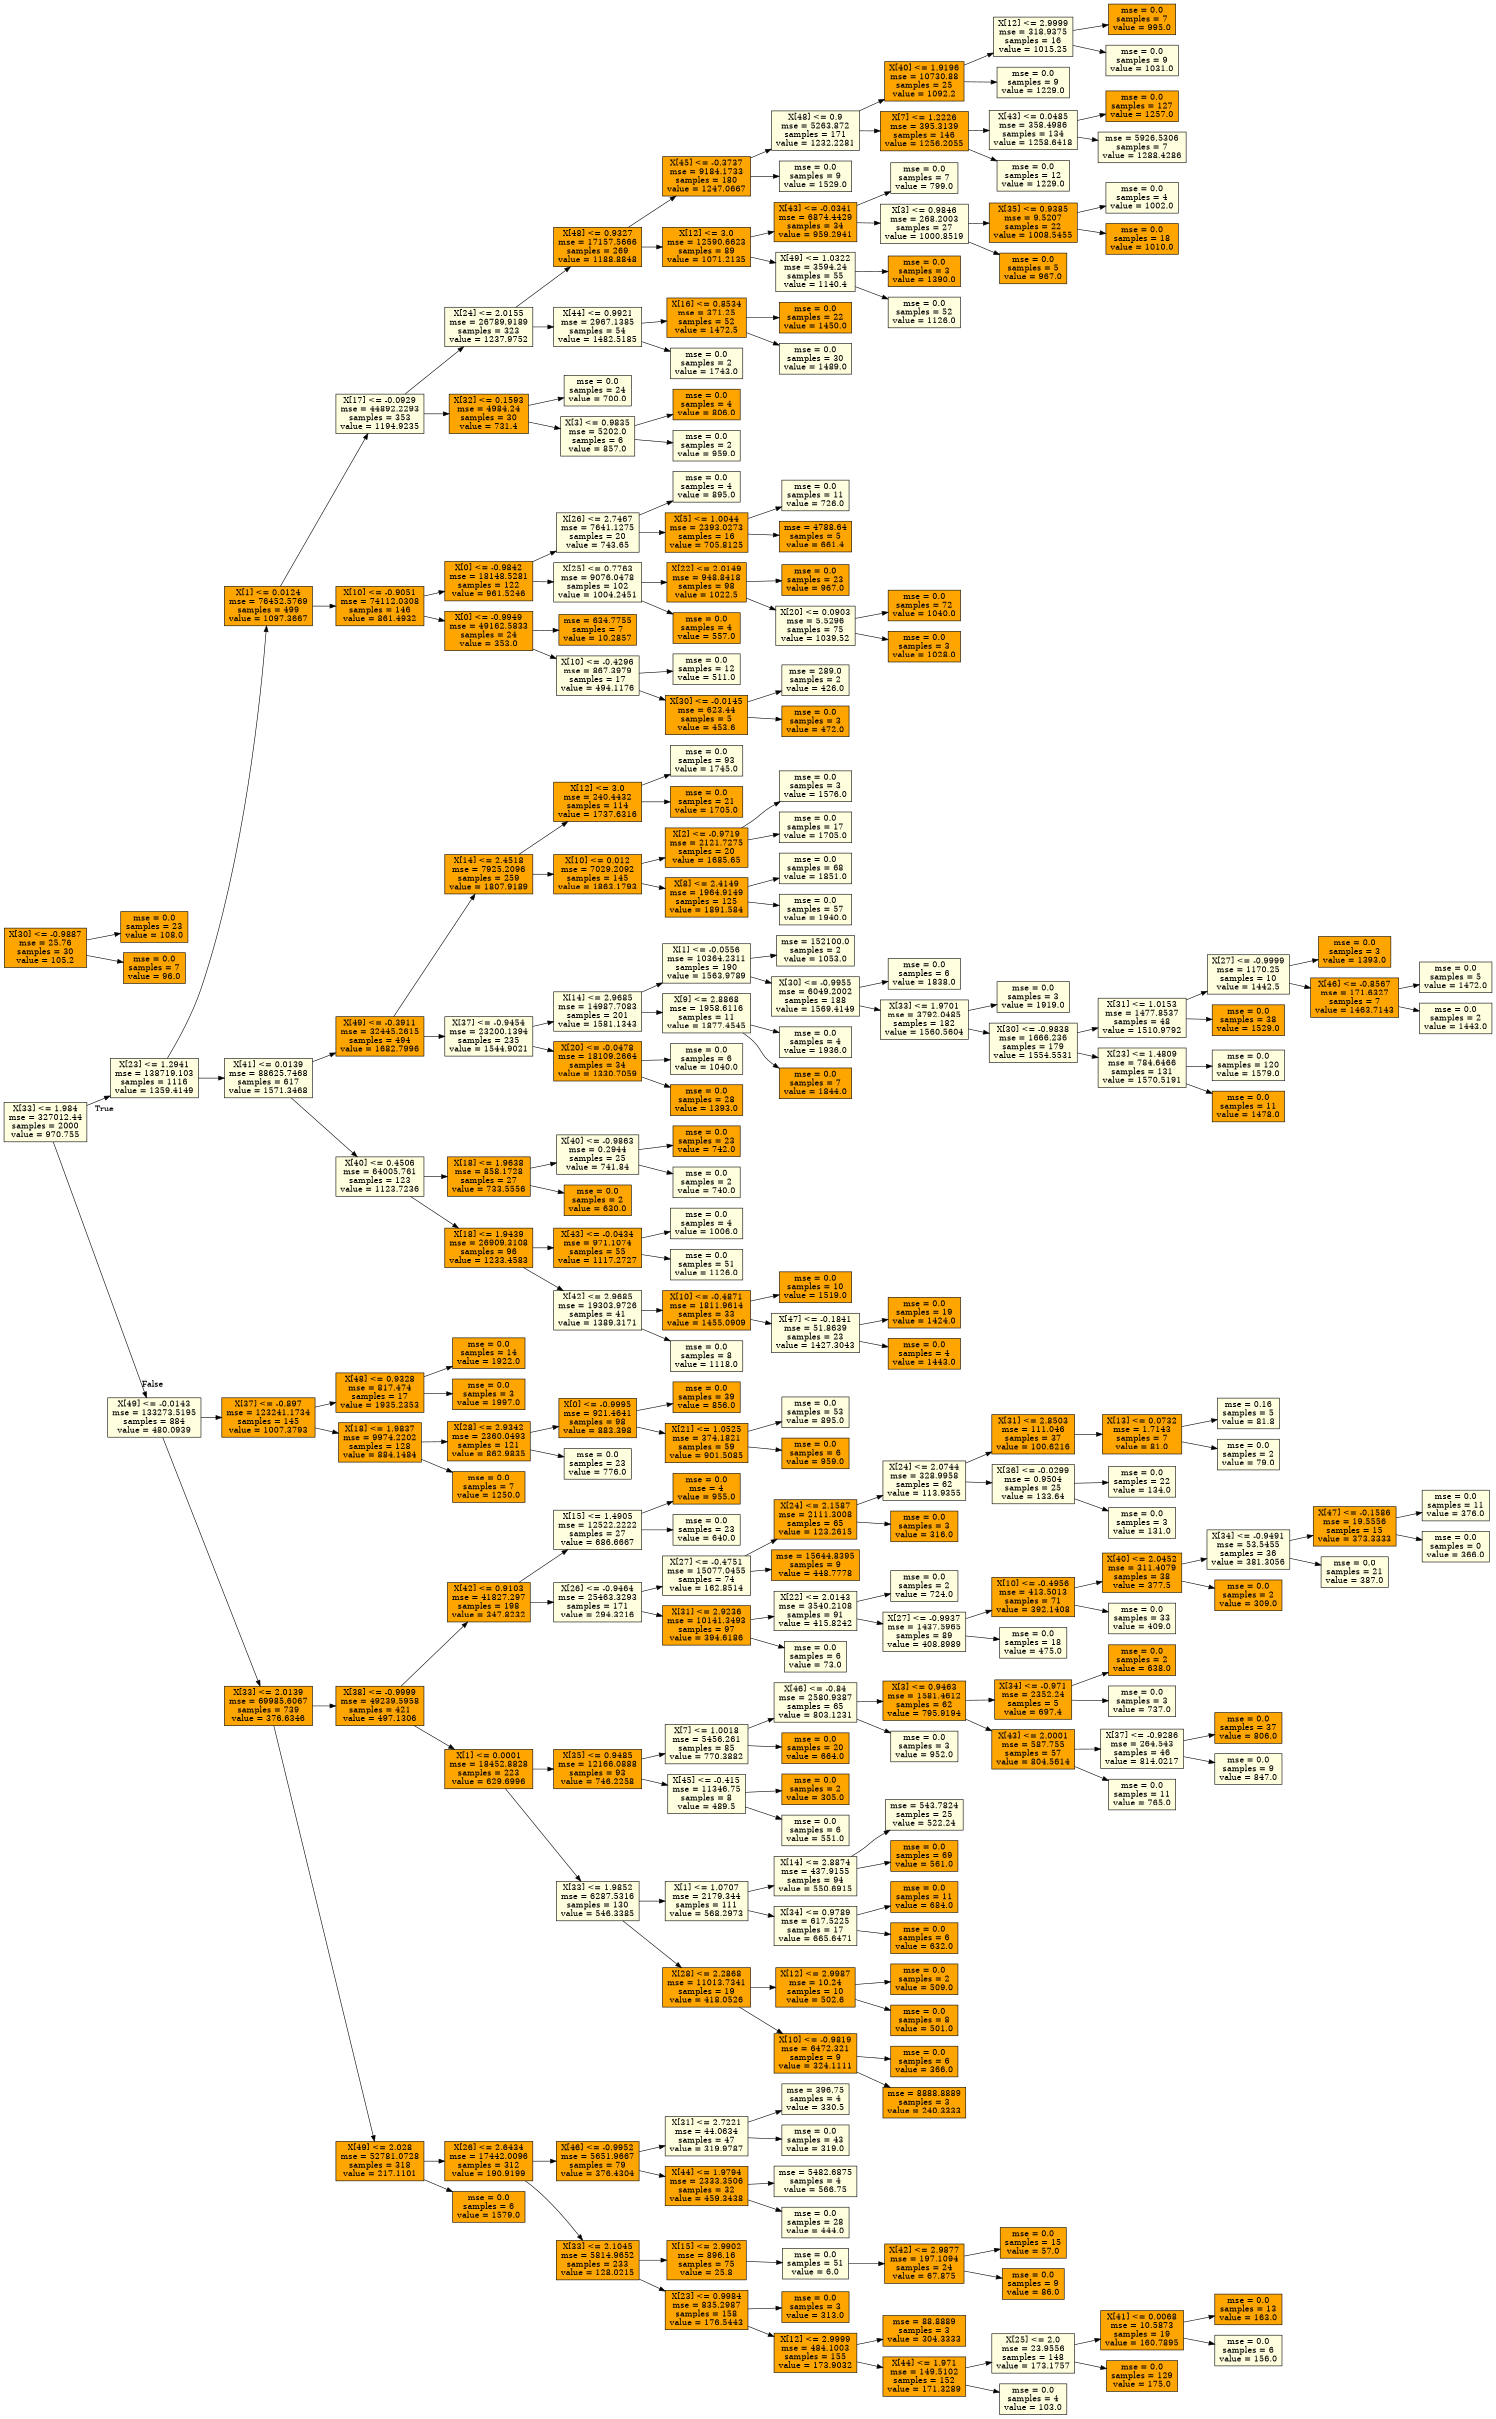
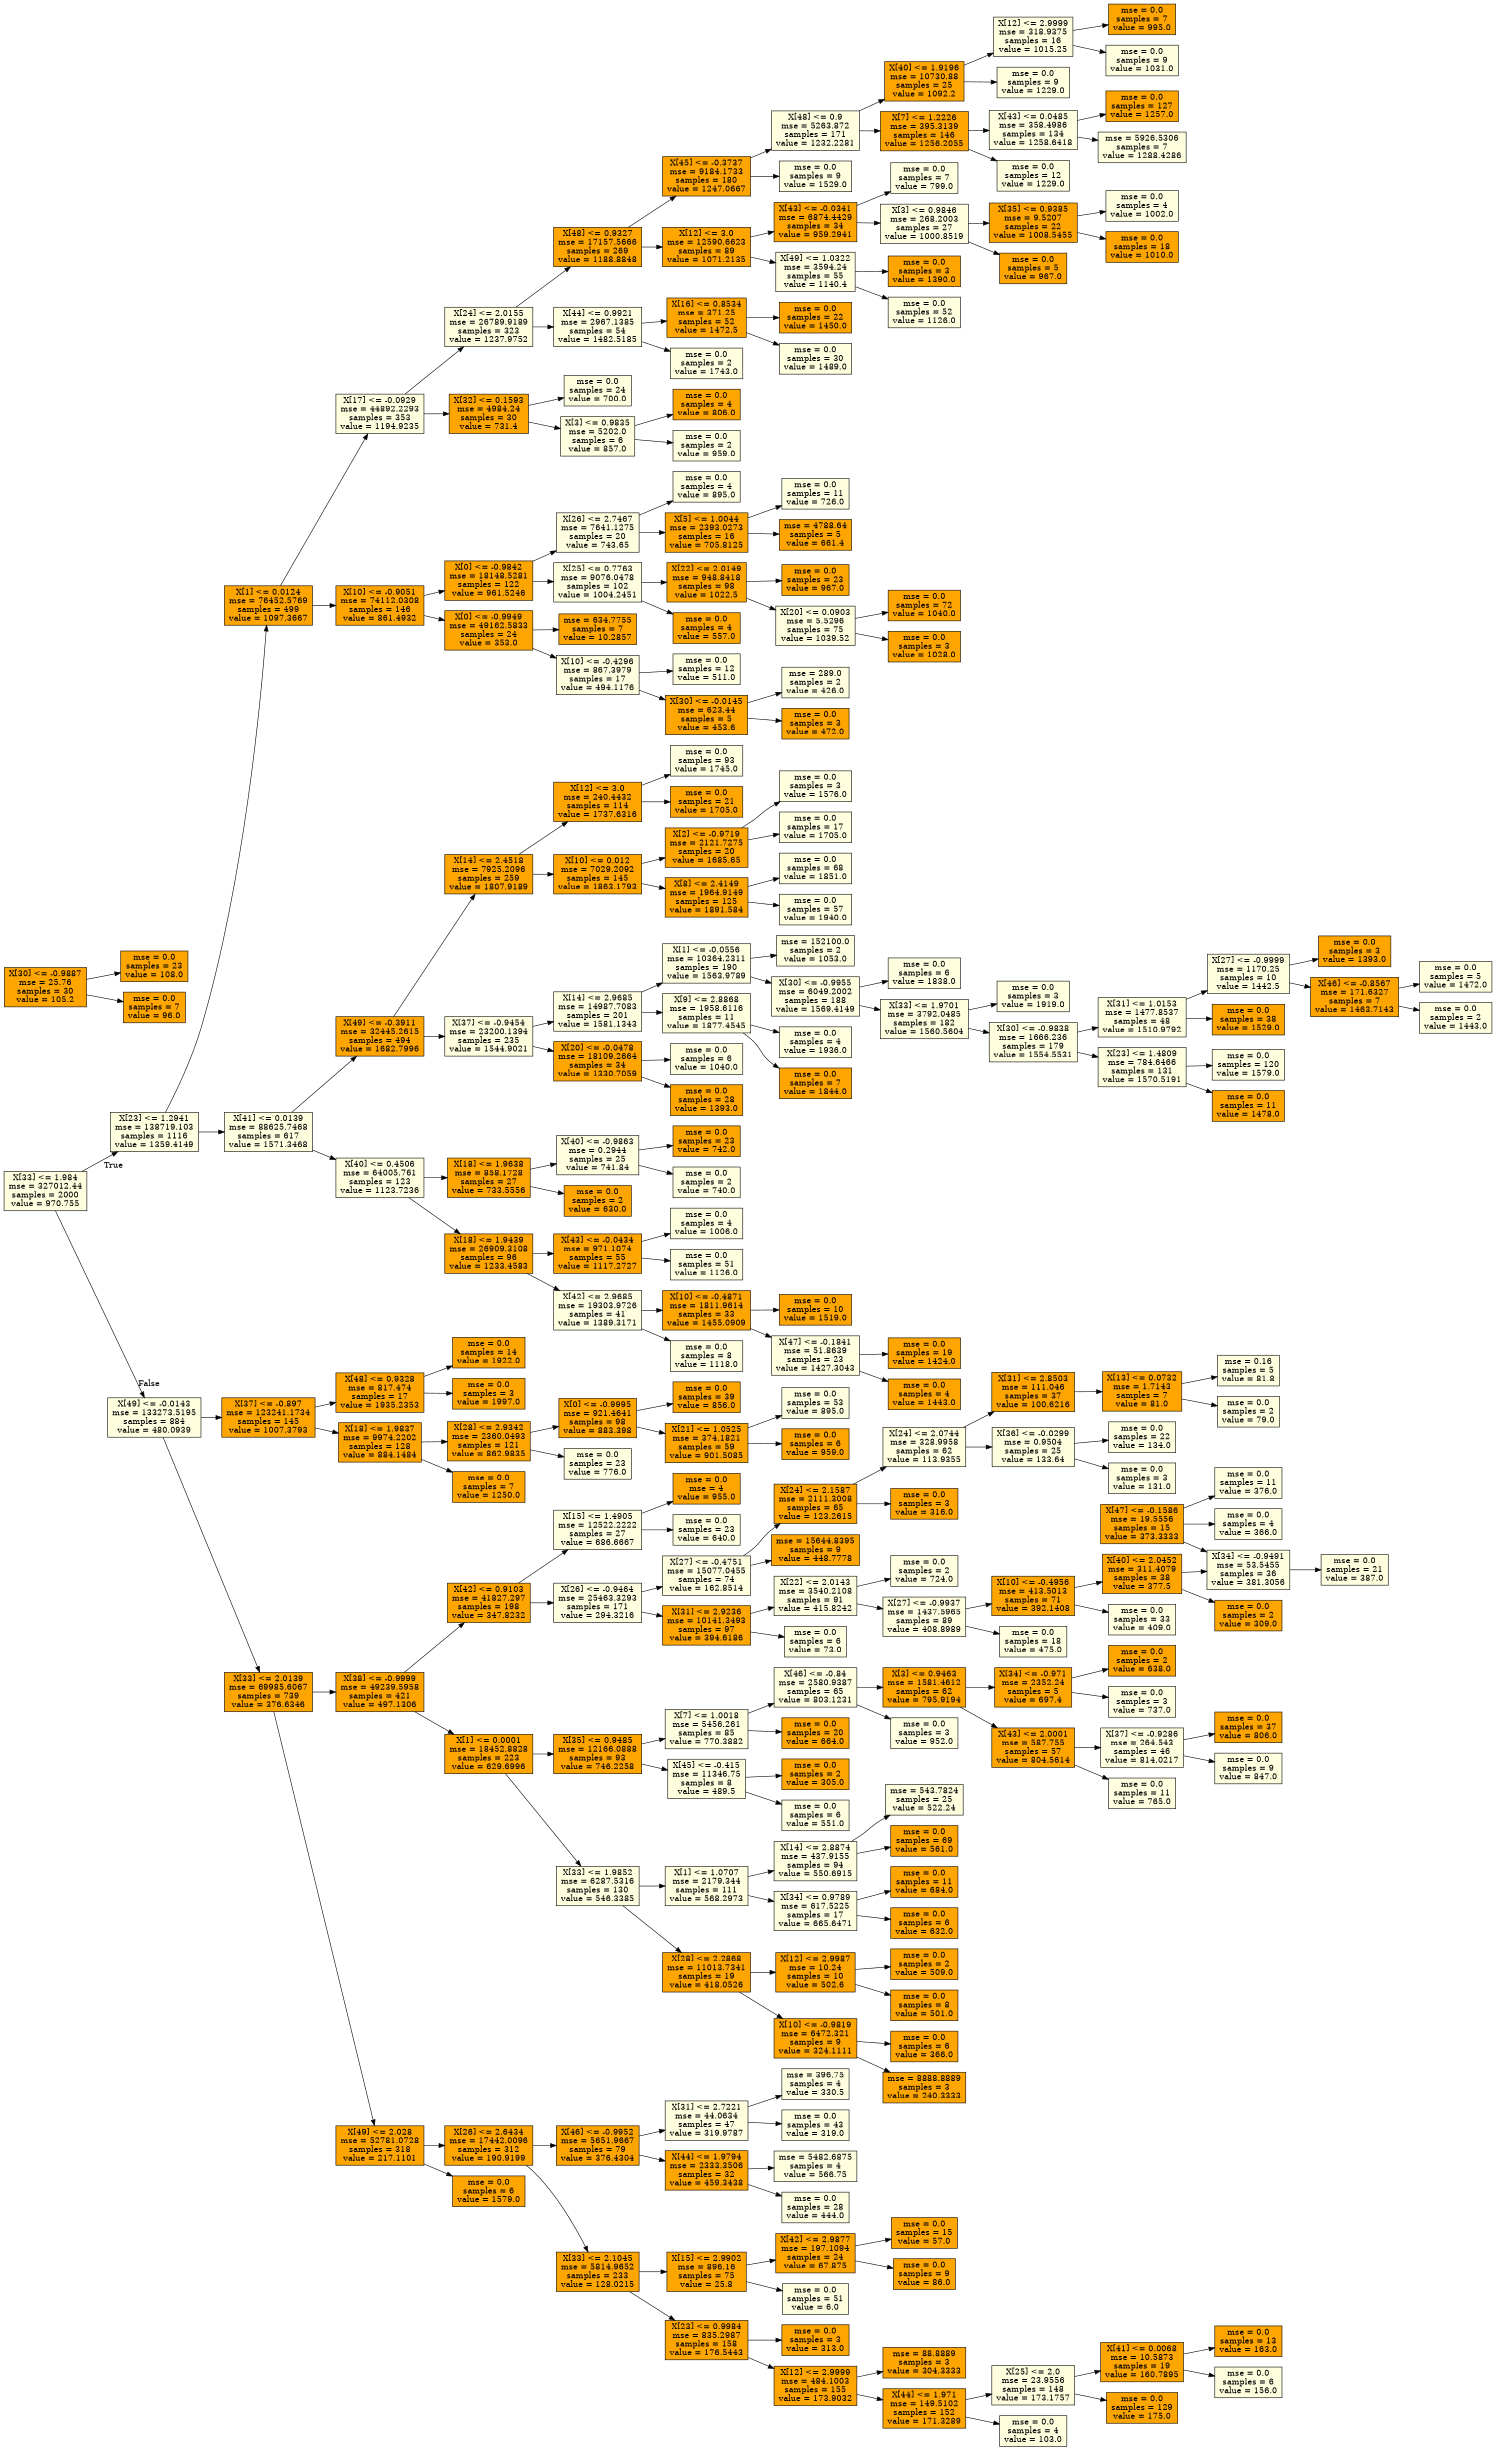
edge "X[34] <= -0.9491 mse = 53.5455 samples = 36 value = 381.3056" -> "X[47] <= -0.1586 mse = 19.5556 samples = 15 value = 373.3333": reversed
node "mse = 0.0 samples = 0 value = 366.0": label "mse = 0.0 samples = 0 value = 366.0" -> "mse = 0.0 samples = 4 value = 366.0"
edge "mse = 0.0 samples = 51 value = 6.0" -> "X[42] <= 2.9877 mse = 197.1094 samples = 24 value = 67.875": now "X[15] <= 2.9902 mse = 896.16 samples = 75 value = 25.8" -> "X[42] <= 2.9877 mse = 197.1094 samples = 24 value = 67.875"
